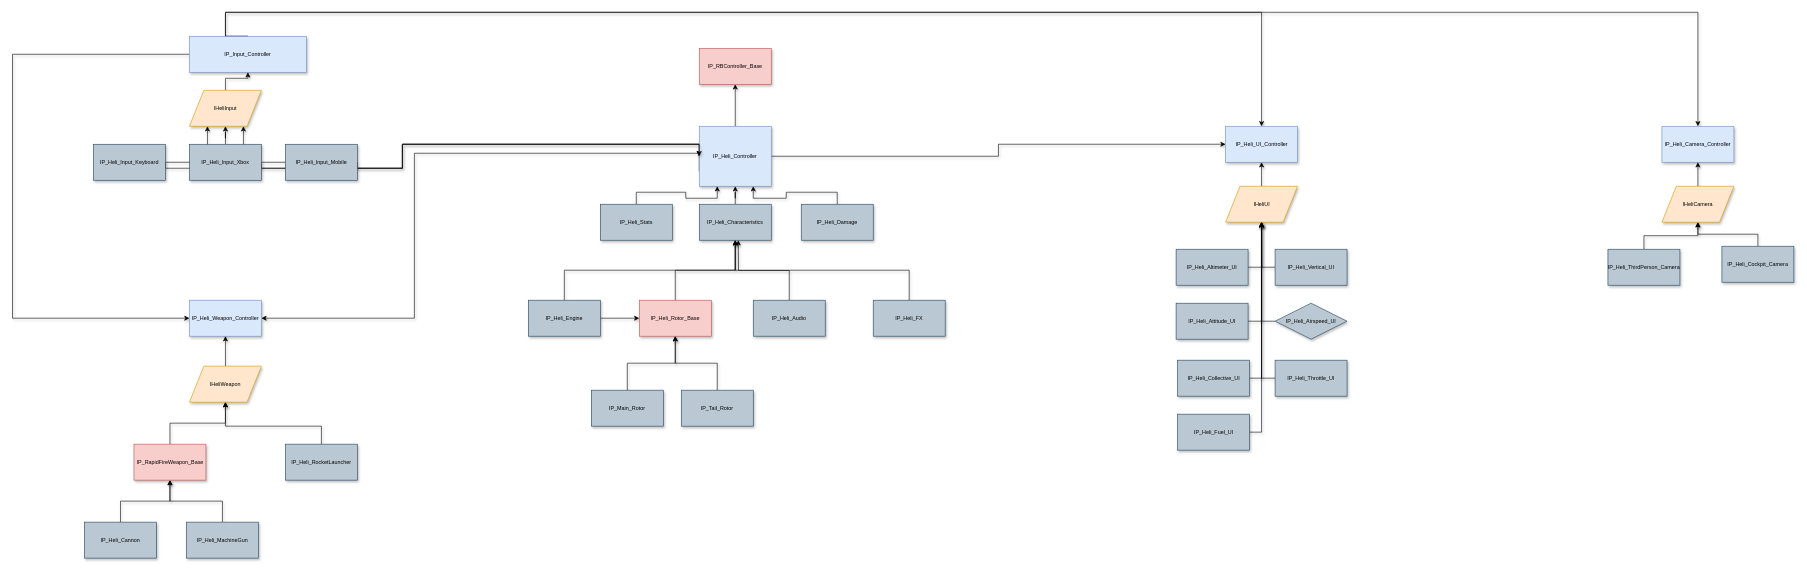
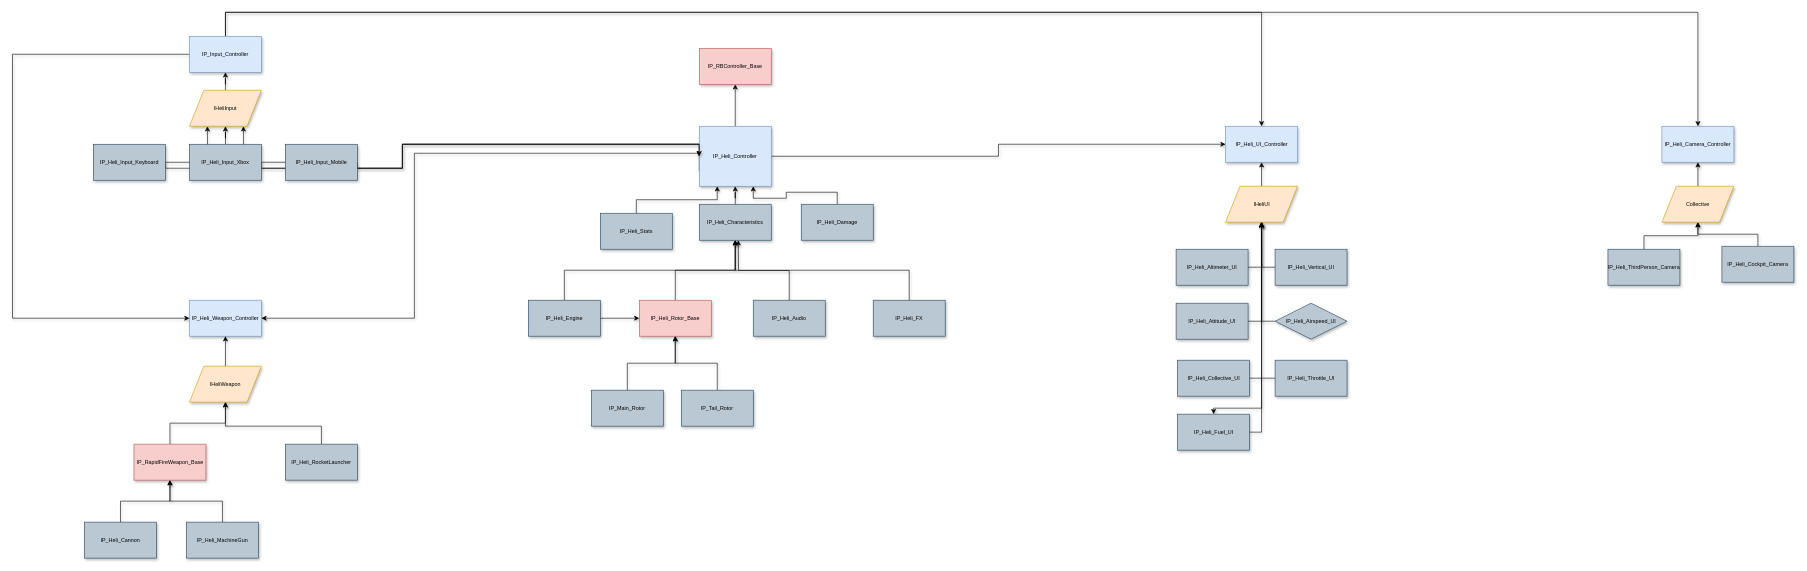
node "IP_Input_Controller": size 117x36 -> 72x36
node "IHeliCamera": label "IHeliCamera" -> "Collective"
node "IP_Heli_Stats": moved (636, 222) -> (636, 231)
edge "IP_Heli_Collective_UI" -> "IHeliUI": now "IP_Heli_Collective_UI" -> "IP_Heli_Fuel_UI"
